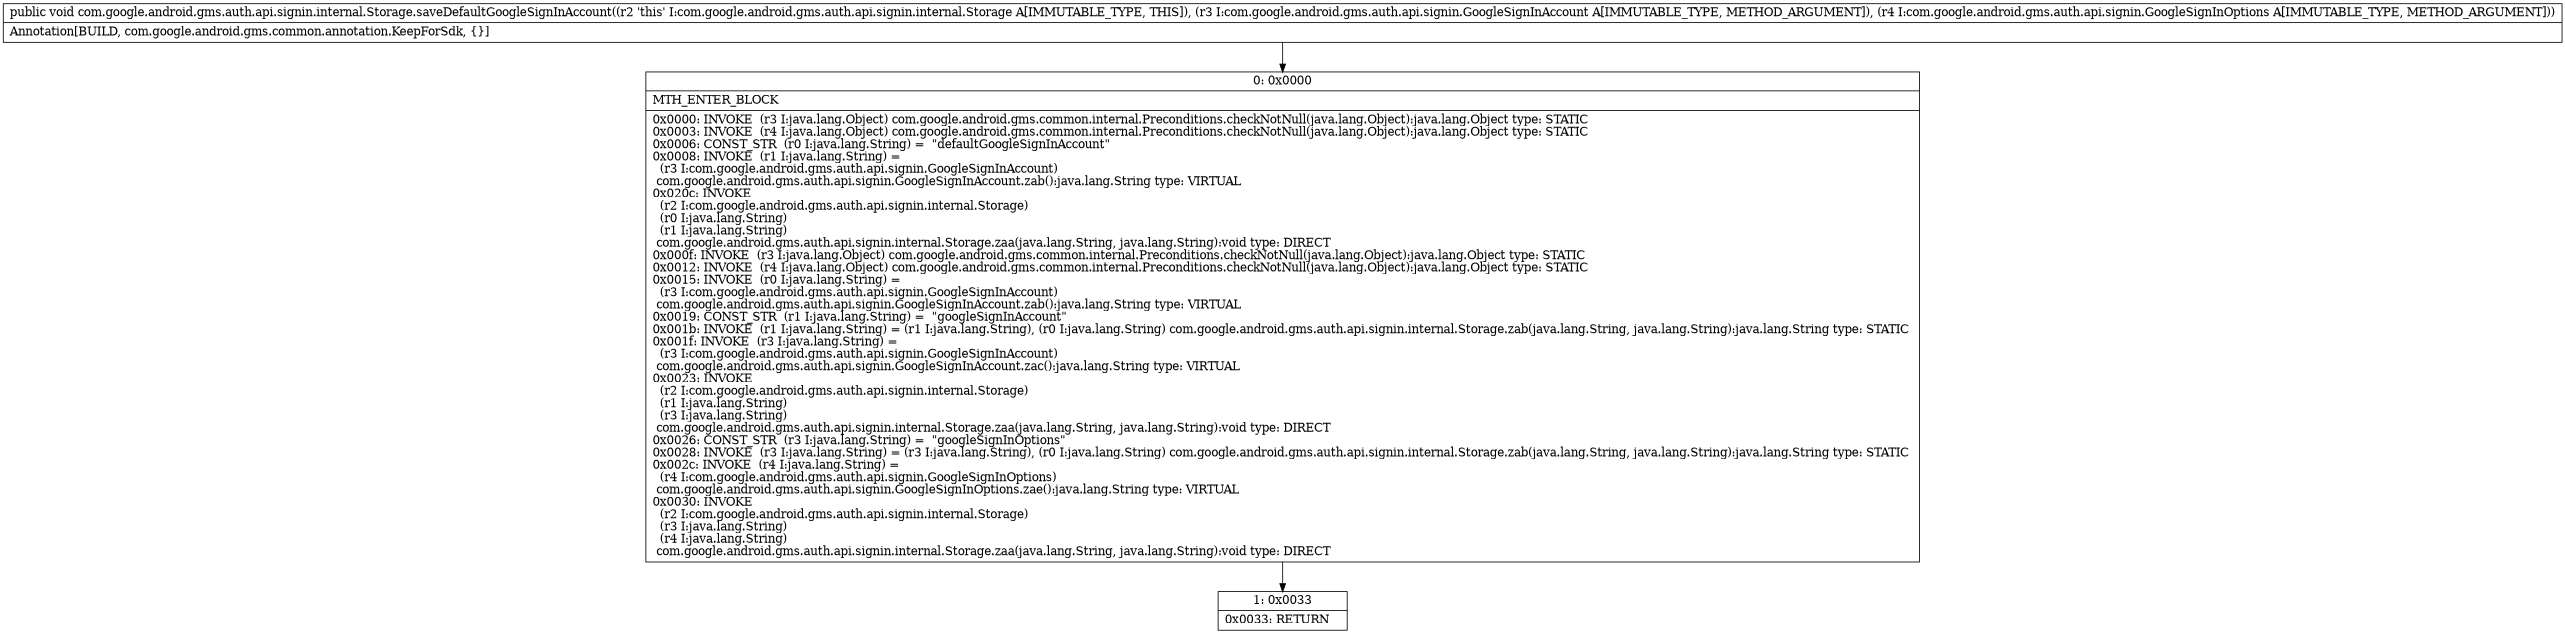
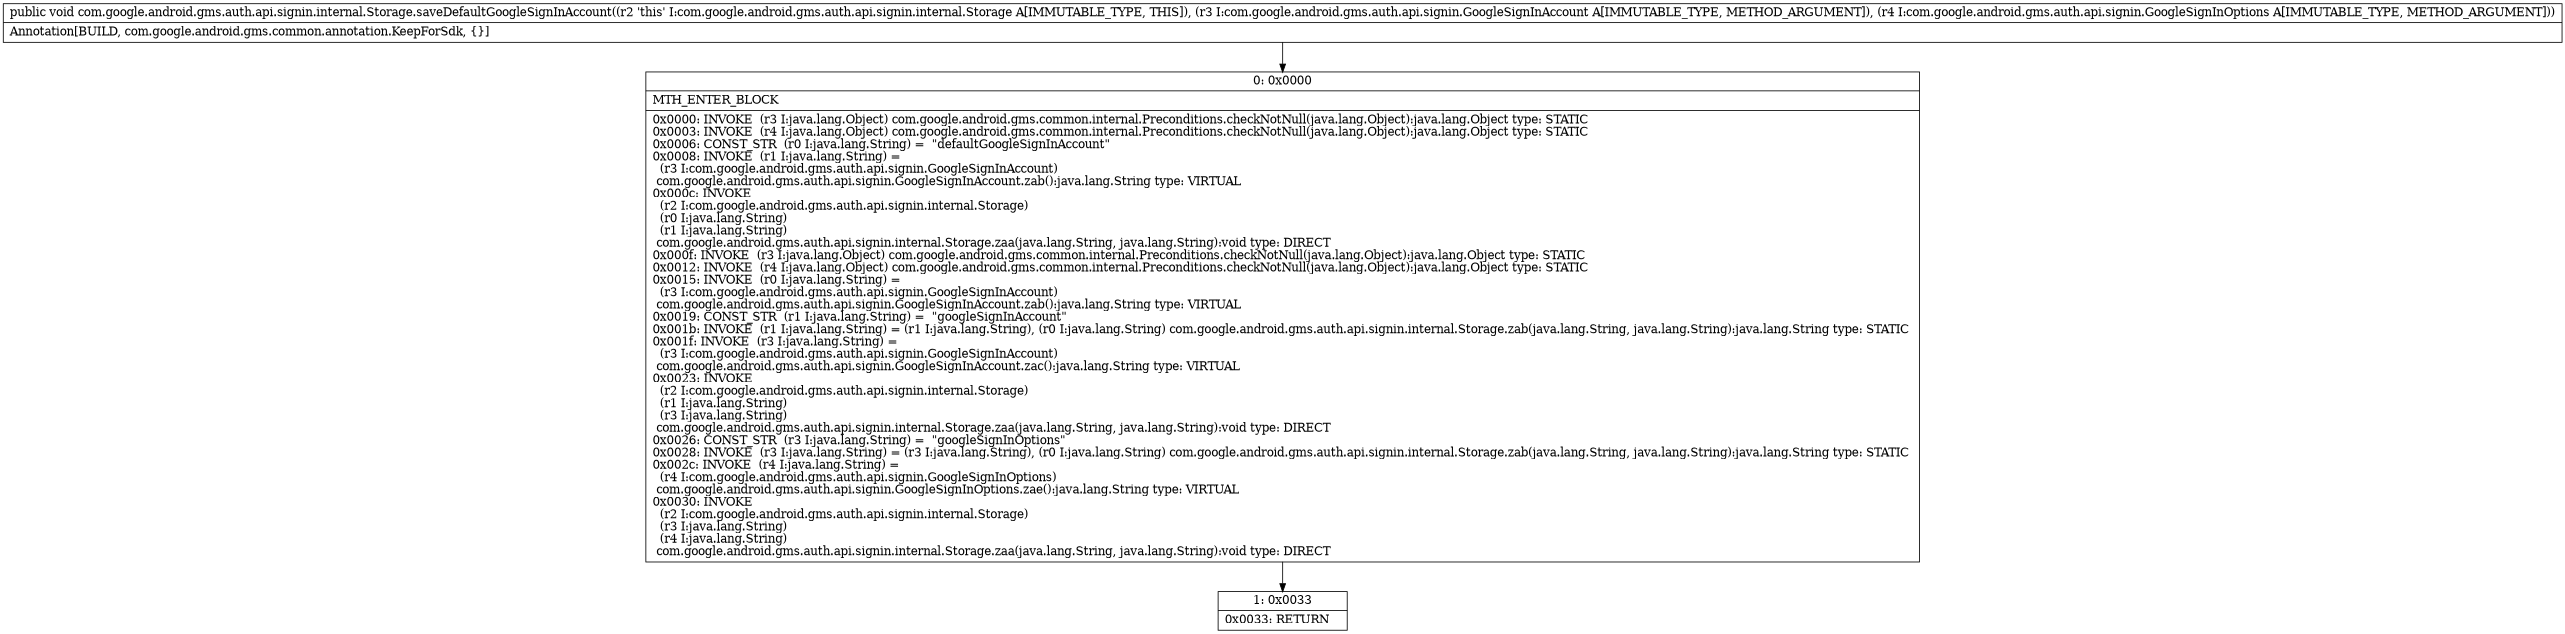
node "0: 0x0000": text "0x020c: INVOKE" -> "0x000c: INVOKE"
